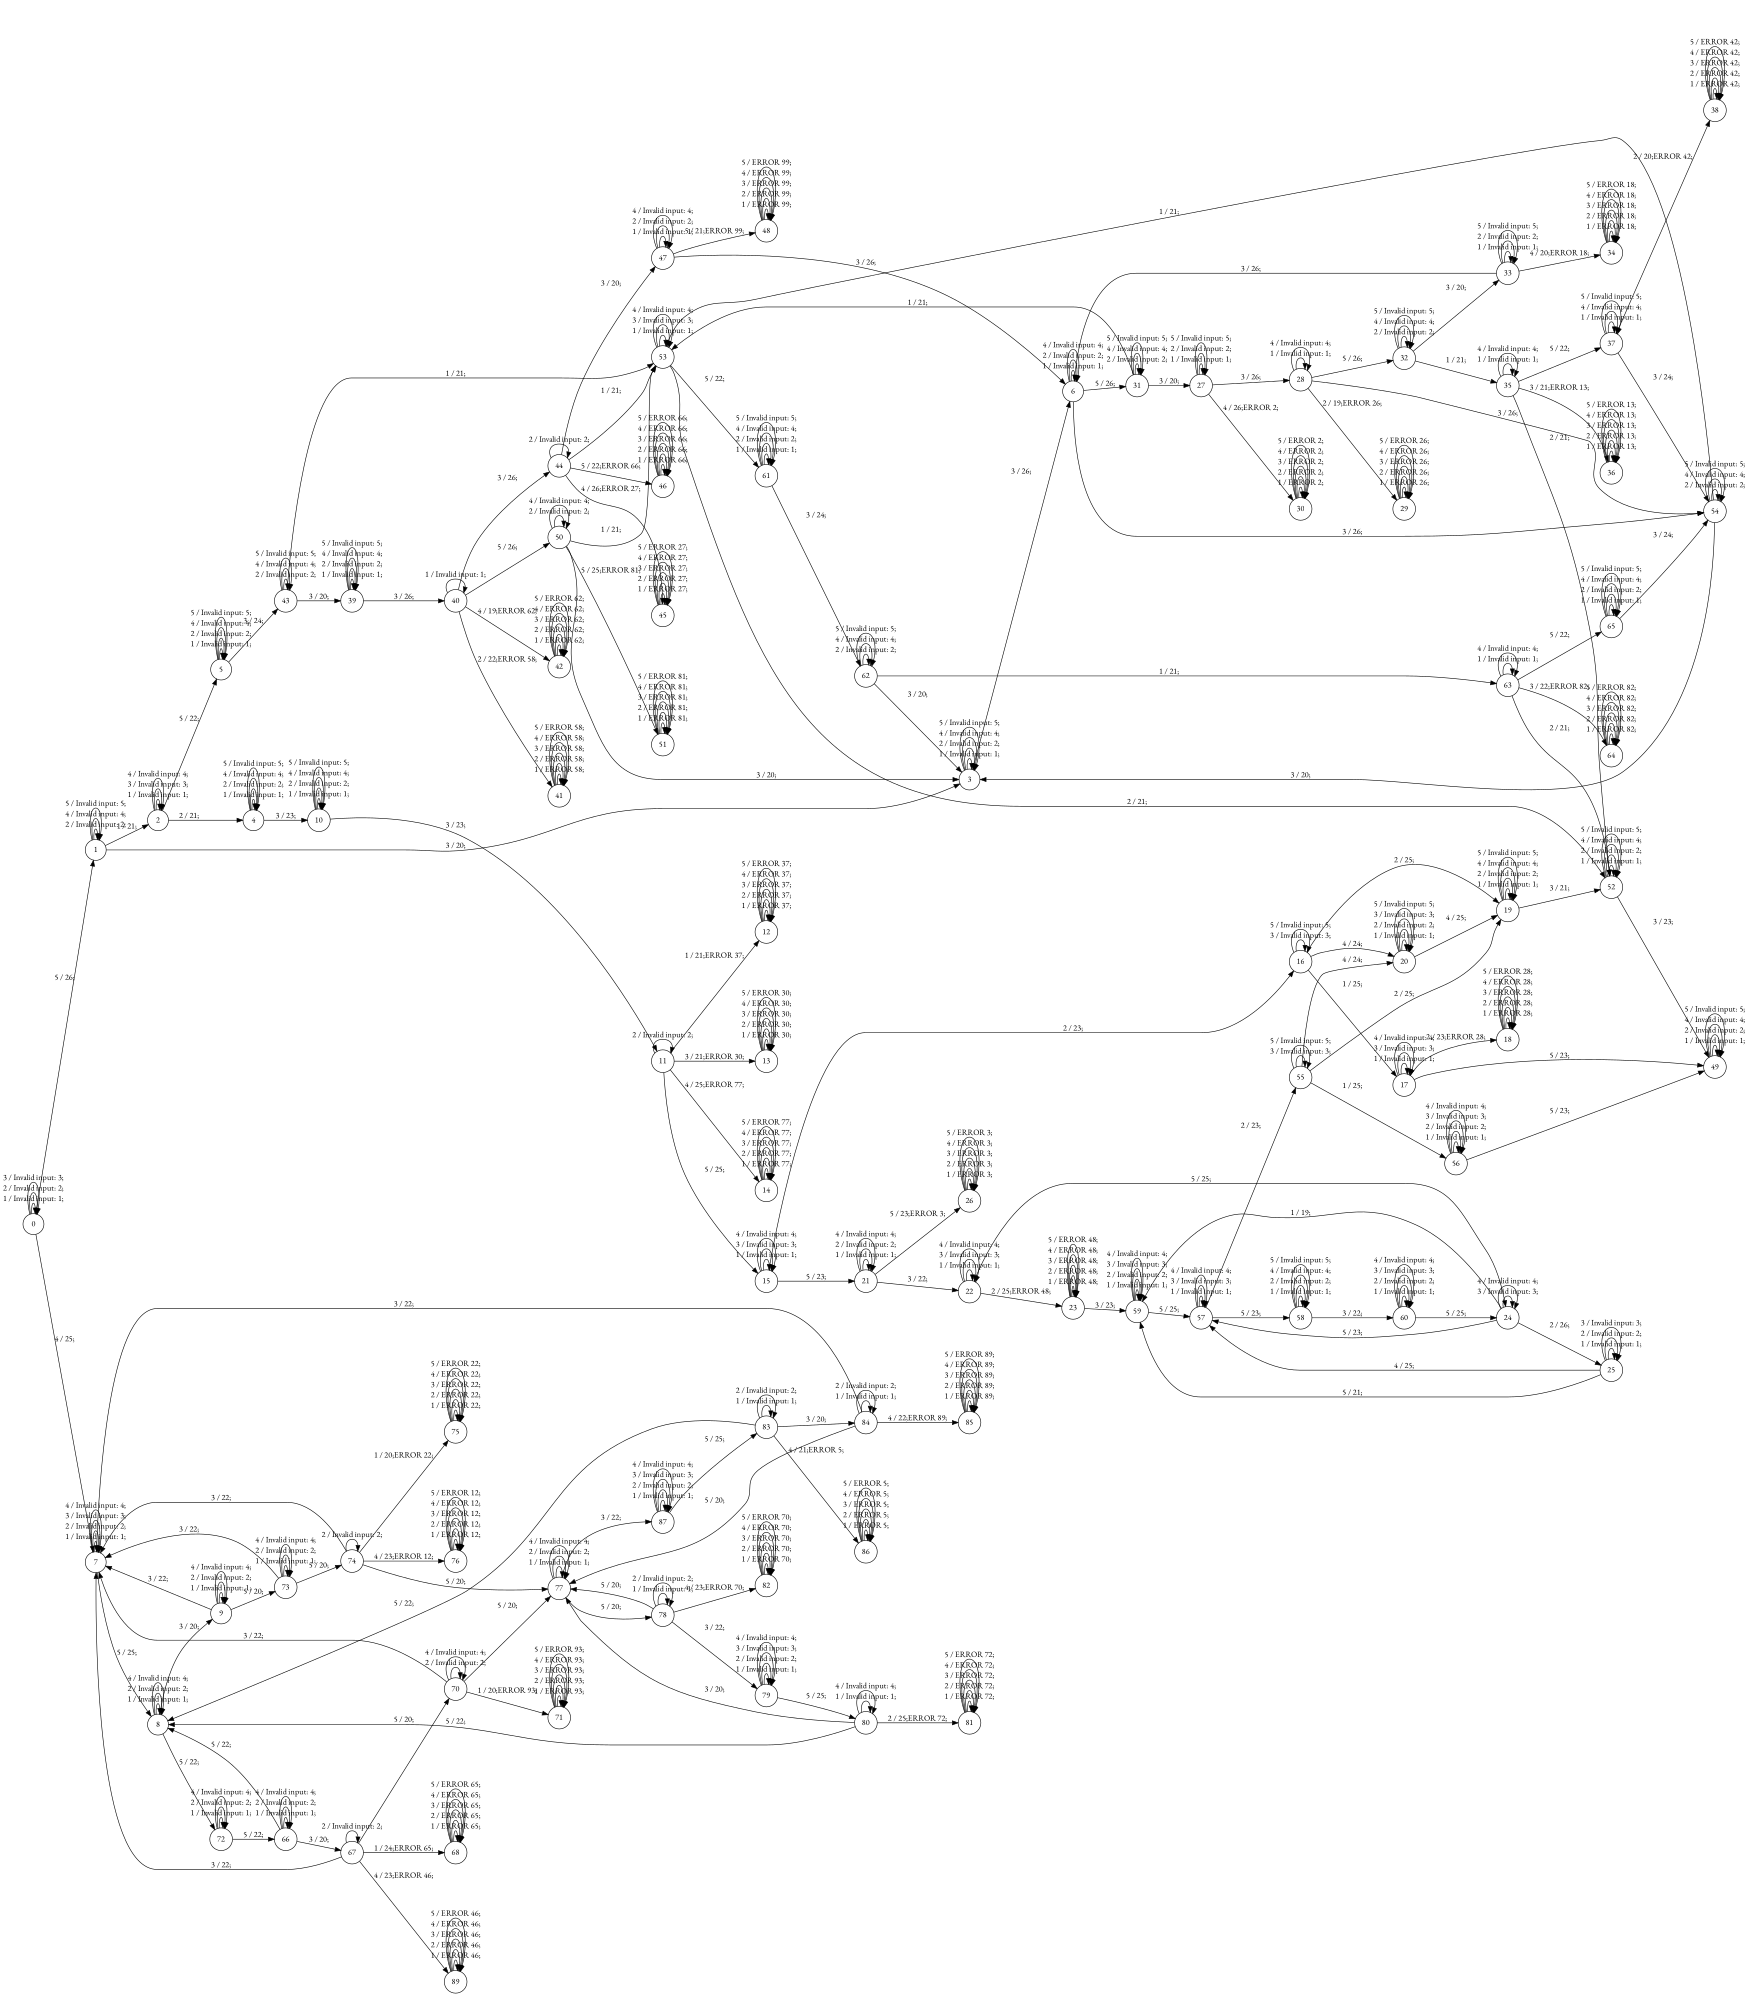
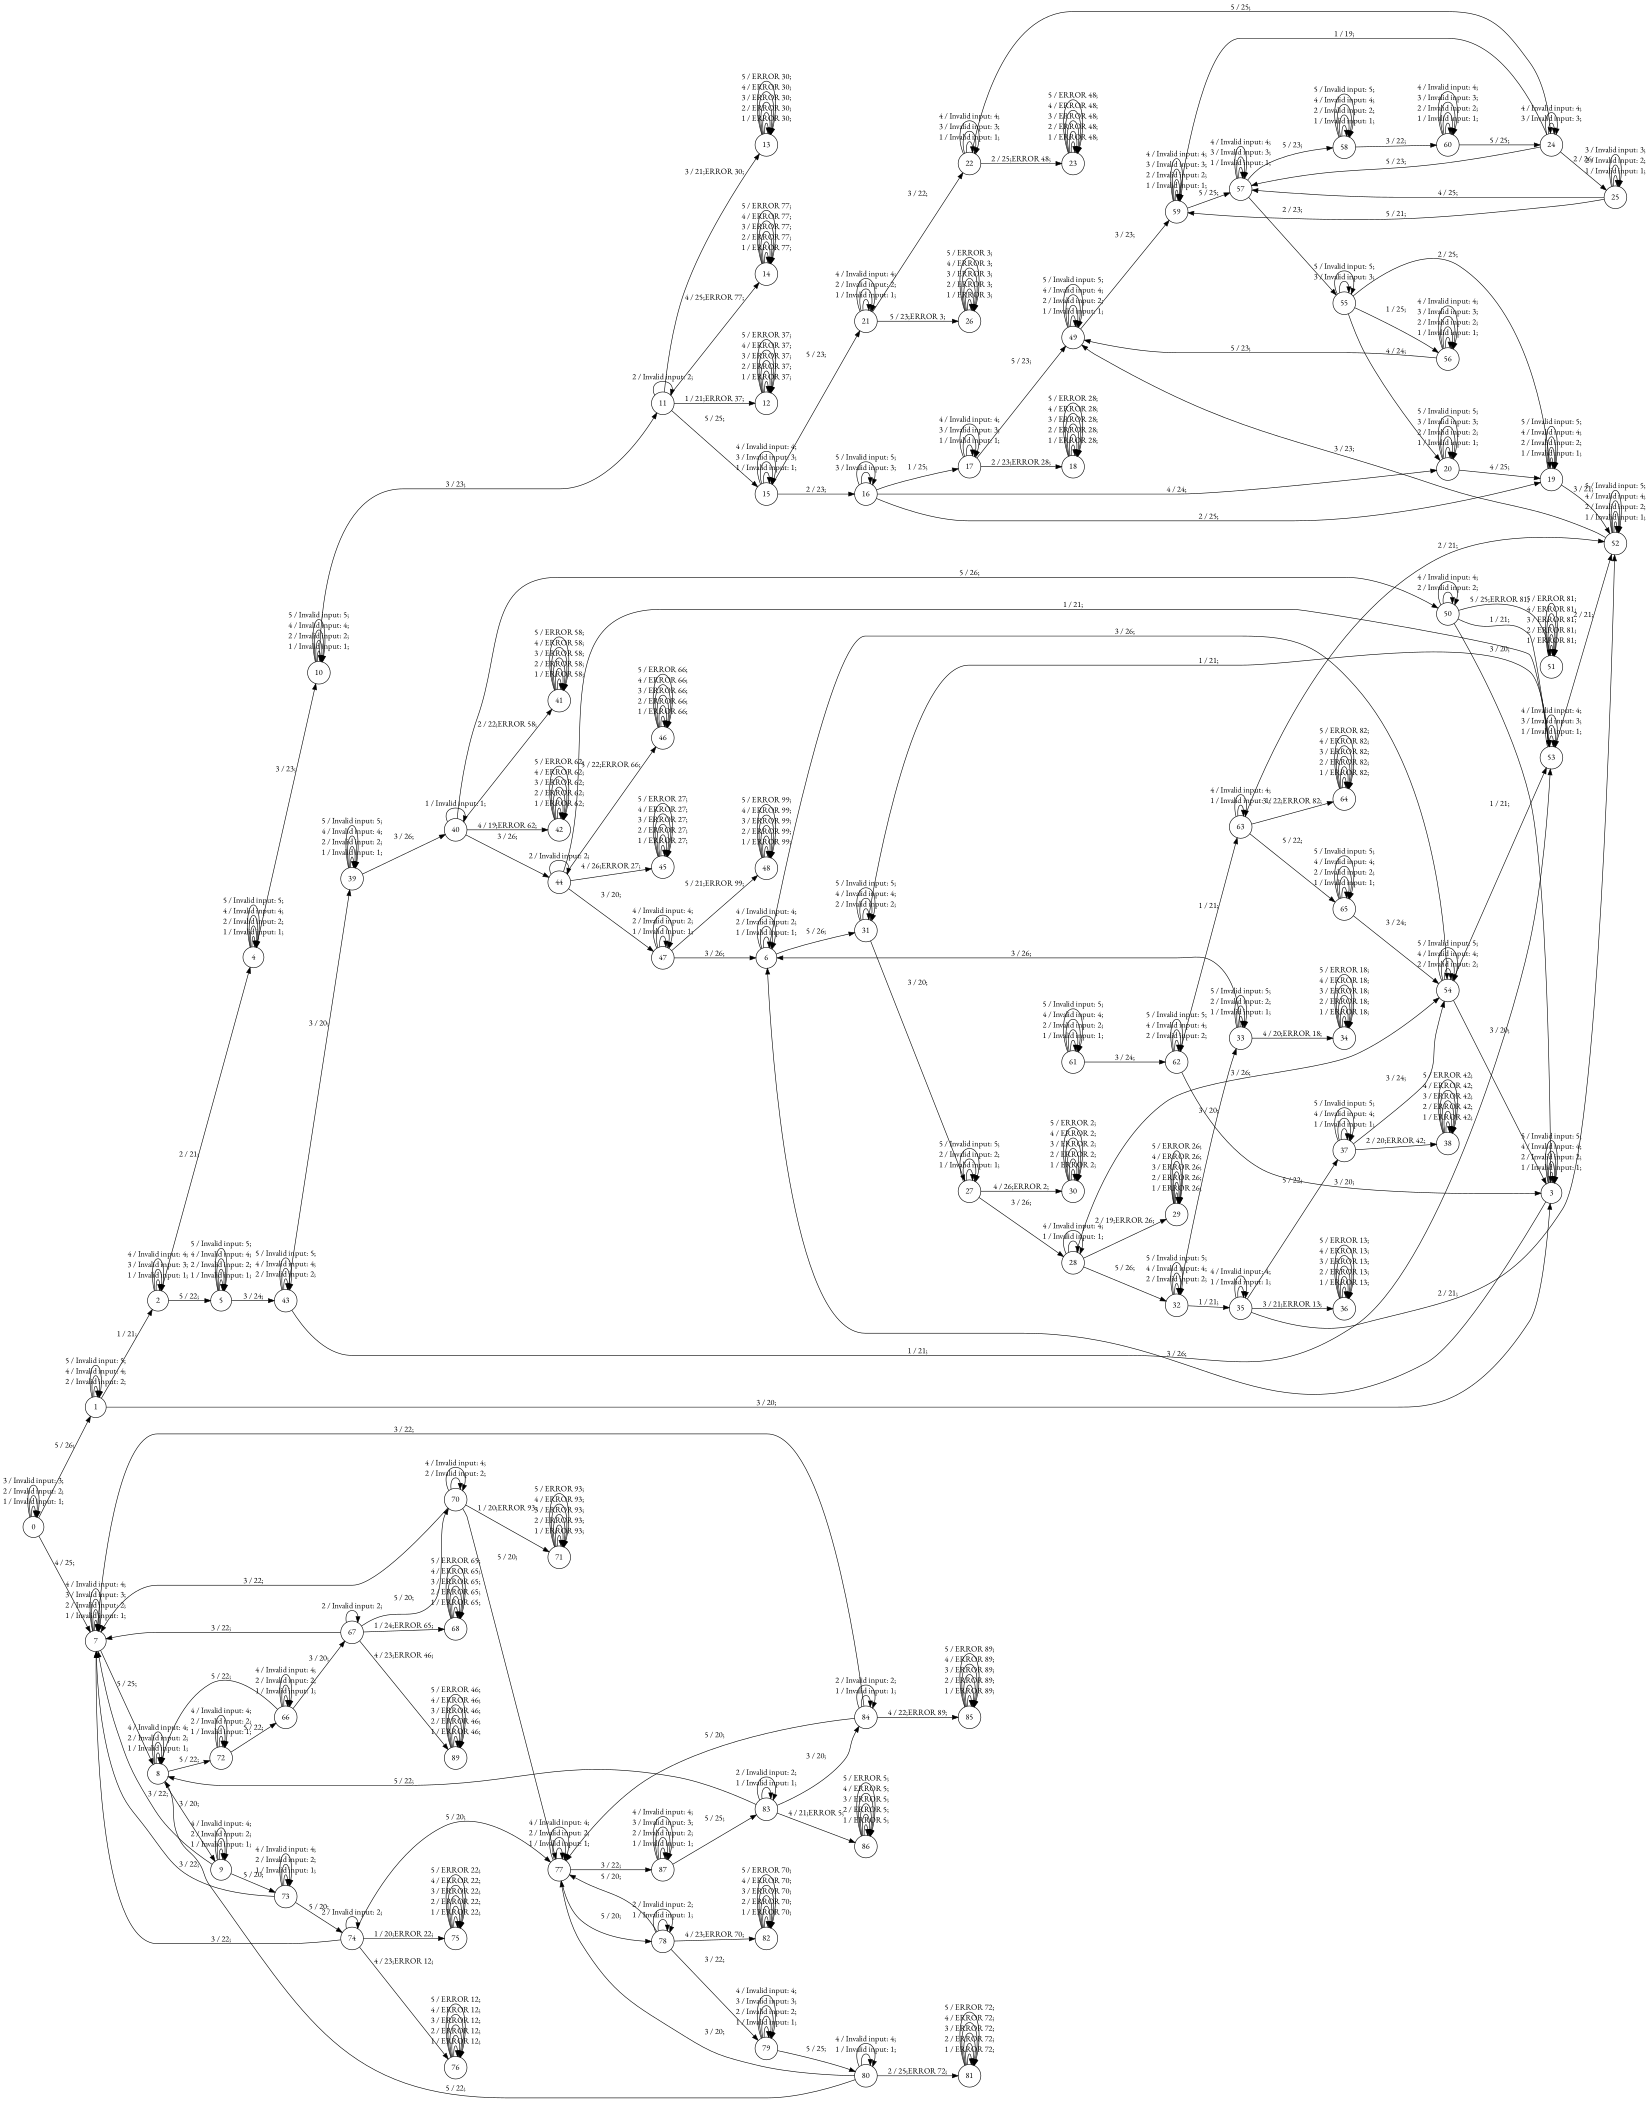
edge "53" -> "61": removed, label "5 / 22;"
edge "23" -> "59": now "49" -> "59"
